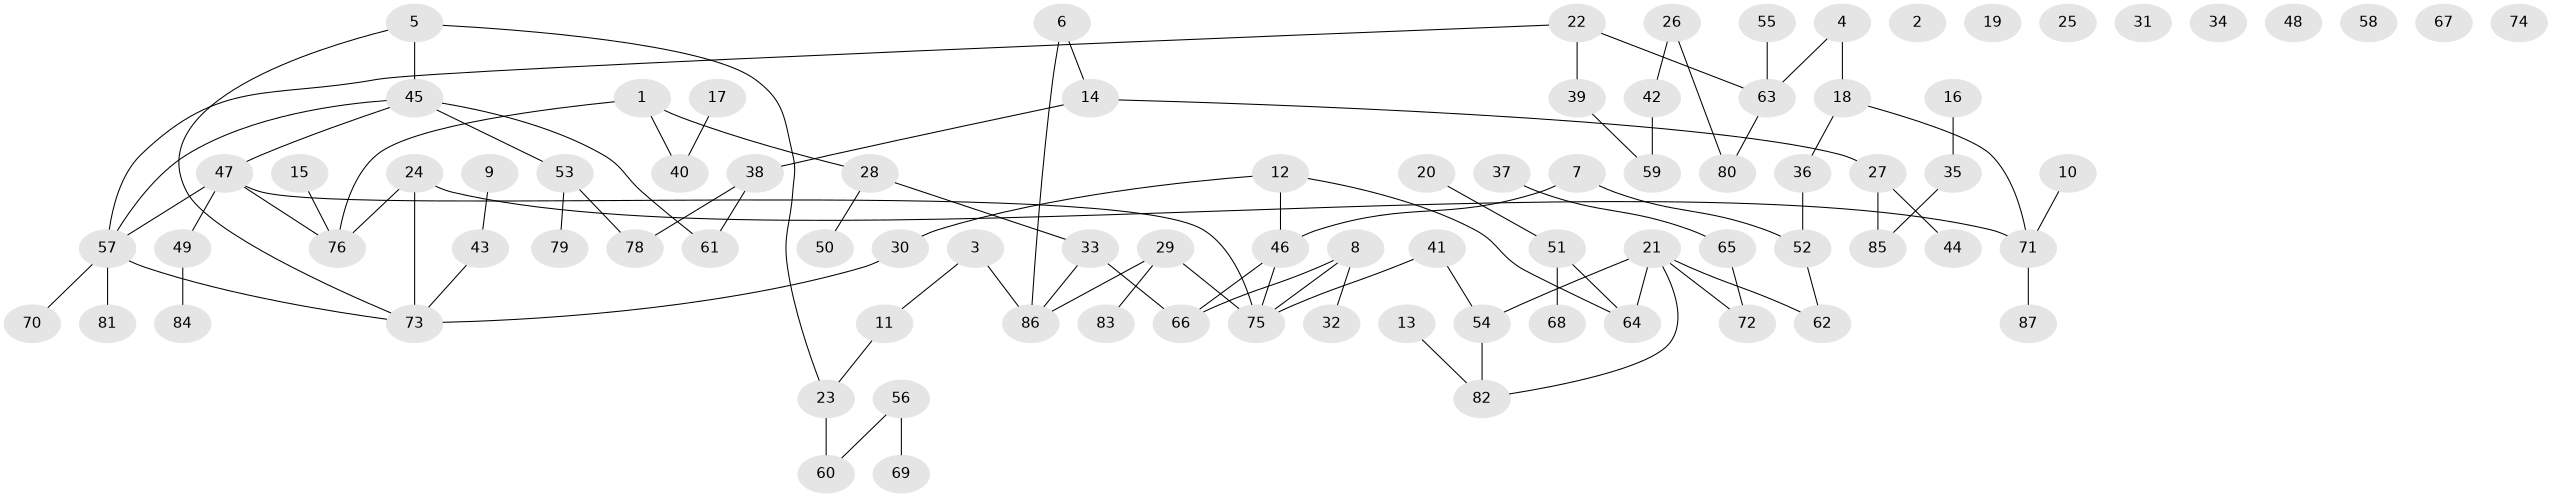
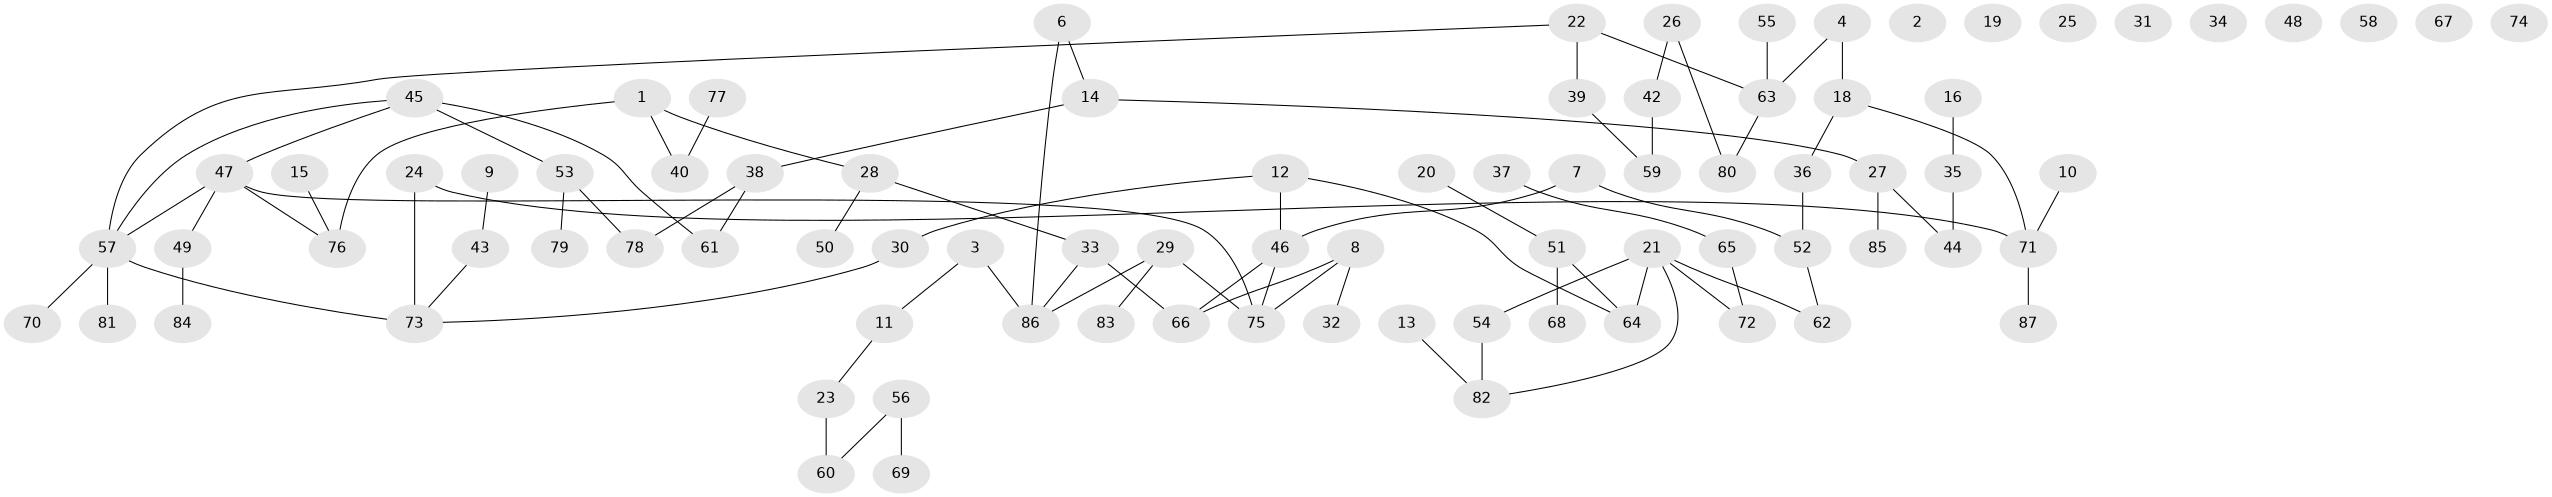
node "5": removed
node "17": label "17" -> "77"
edge "35" -- "85": now "35" -- "44"
edge "24" -- "76": removed
node "41": removed
